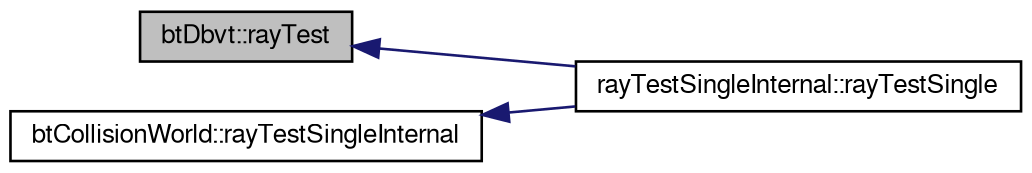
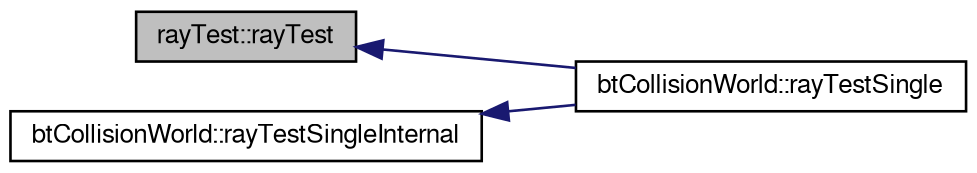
node "btDbvt::rayTest": label "btDbvt::rayTest" -> "rayTest::rayTest"
node "rayTestSingleInternal::rayTestSingle": label "rayTestSingleInternal::rayTestSingle" -> "btCollisionWorld::rayTestSingle"
